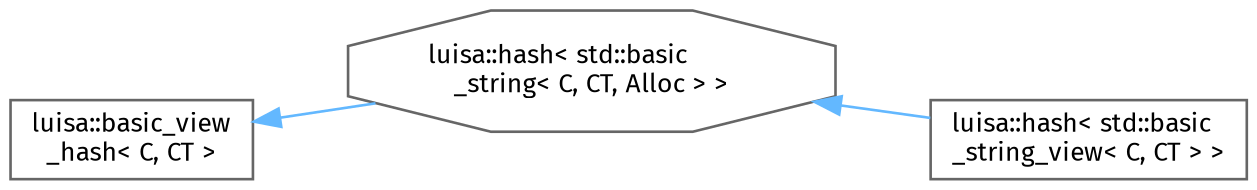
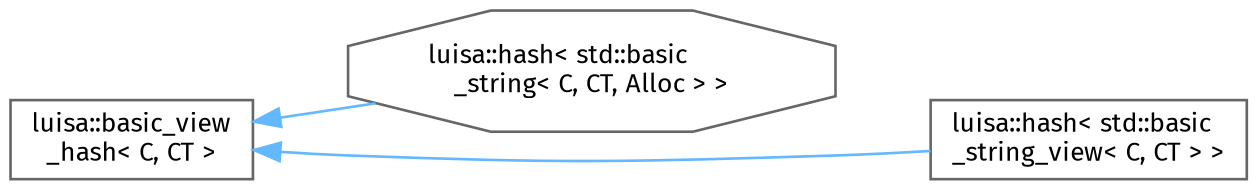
edge "luisa::hash< std::basic _string_view< C, CT > >" -> "luisa::hash< std::basic _string< C, CT, Alloc > >": now "luisa::hash< std::basic _string_view< C, CT > >" -> "luisa::basic_view _hash< C, CT >"
